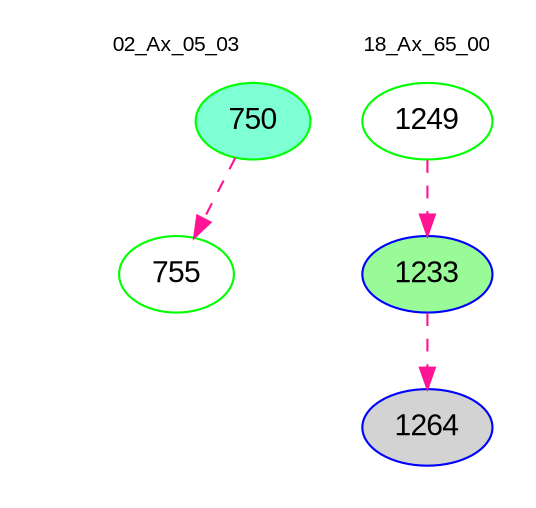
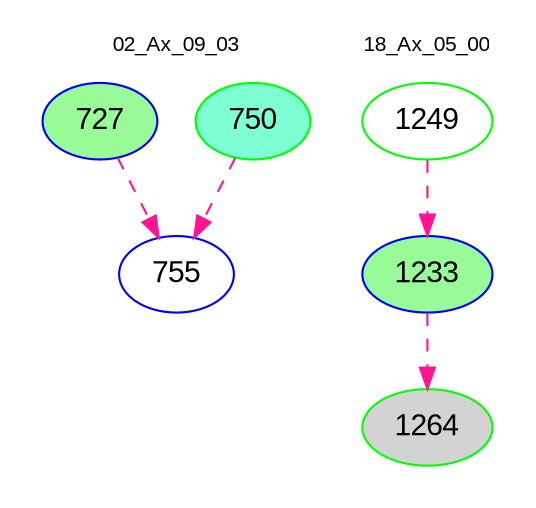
cluster "02_Ax_05_03": label "02_Ax_05_03" -> "02_Ax_09_03"
cluster "18_Ax_65_00": label "18_Ax_65_00" -> "18_Ax_05_00"
node "727": added
node "755": color green -> blue
node "1264": color blue -> green
